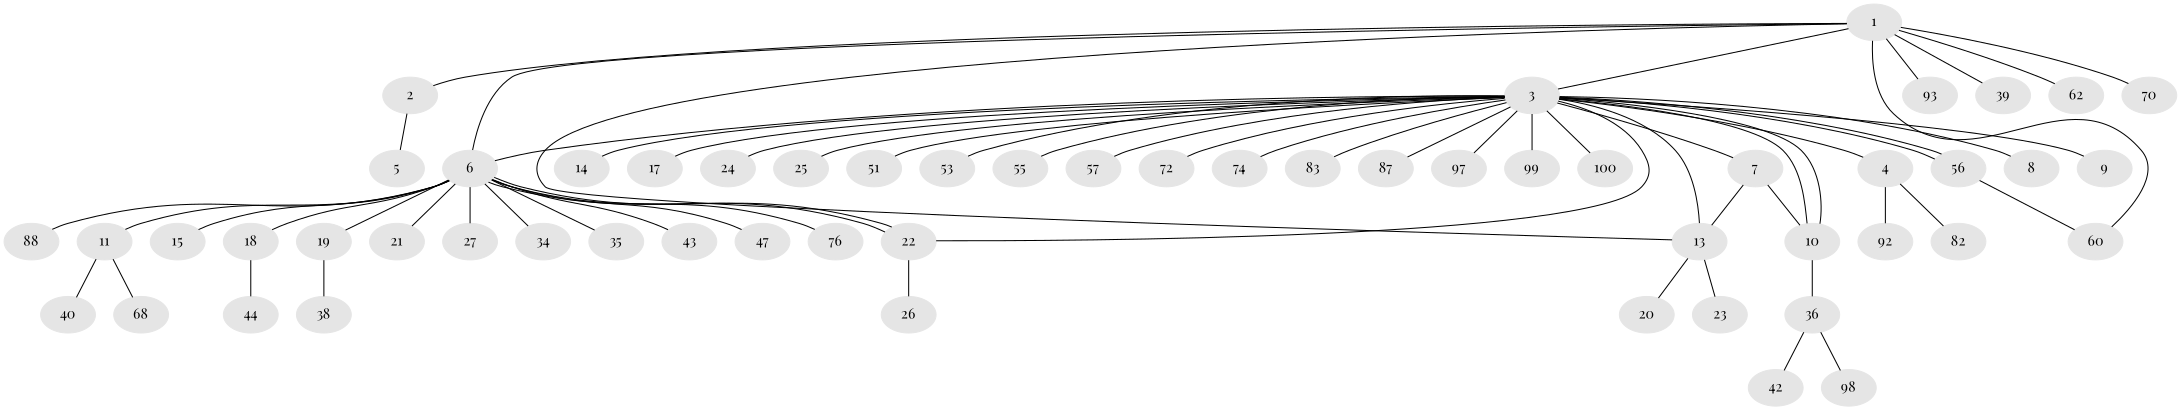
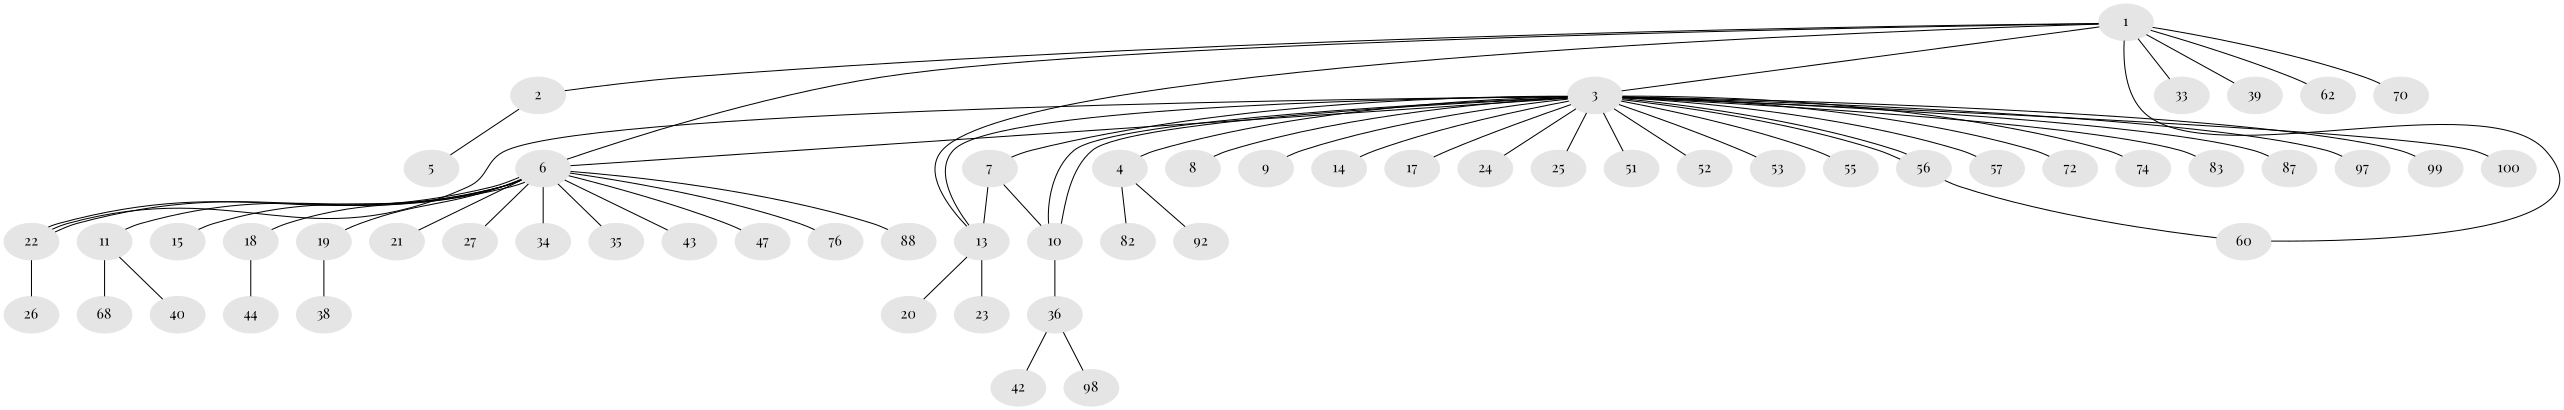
node "93": label "93" -> "33"
node "52": added
